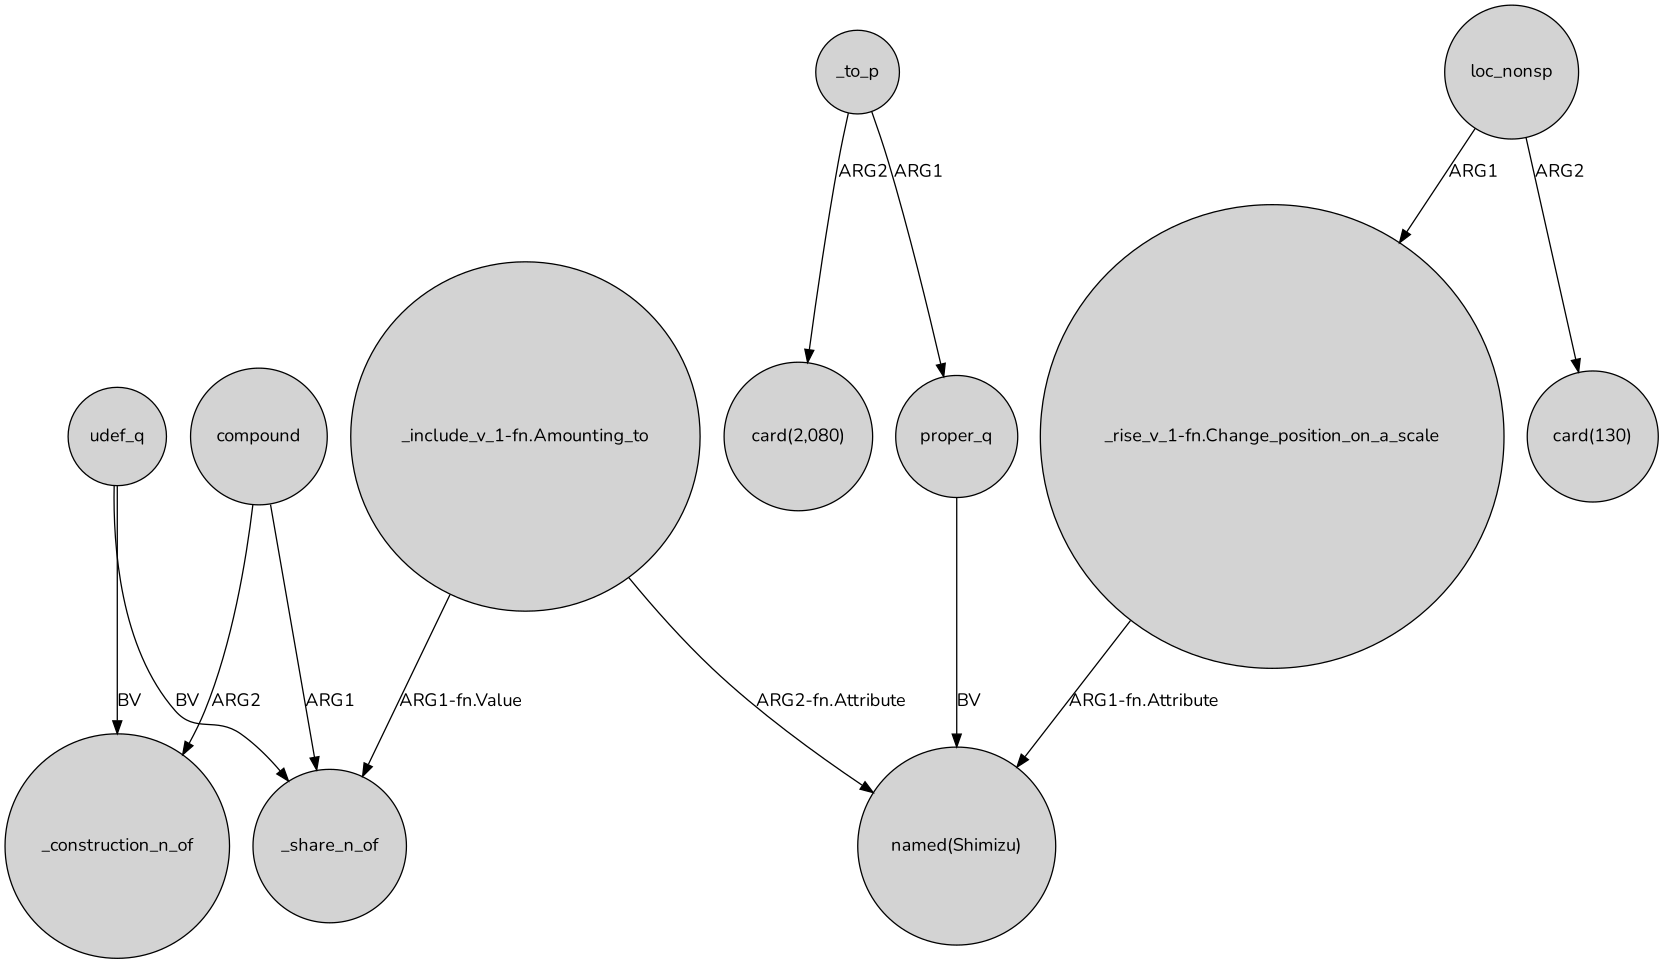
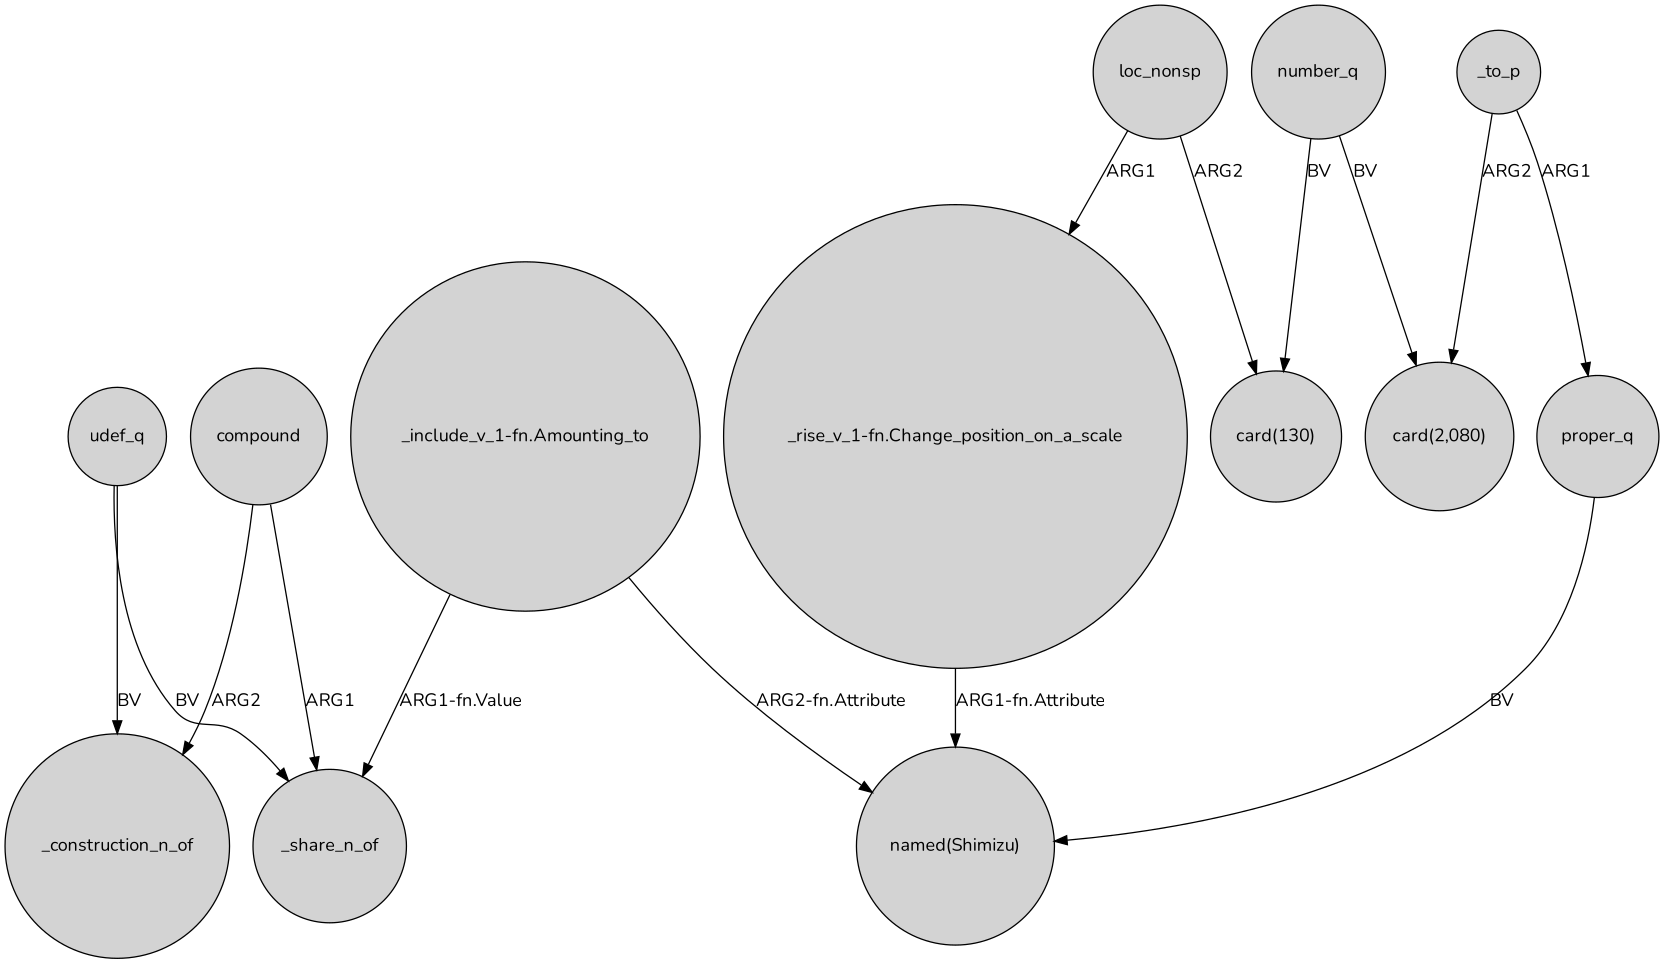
node "number_q": added
